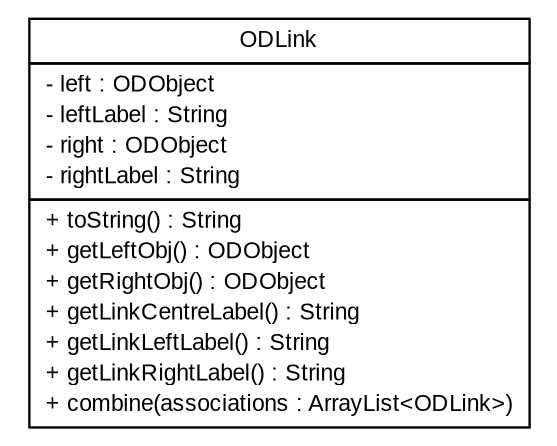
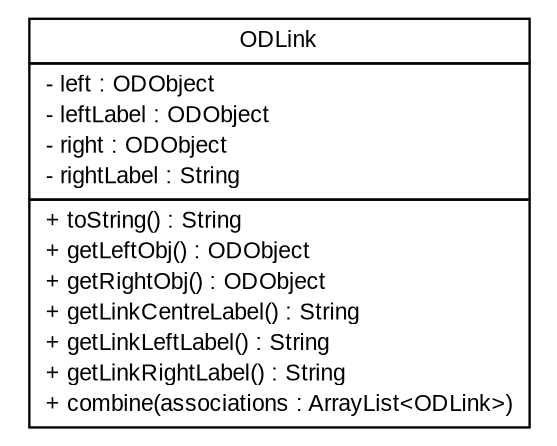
node "ODLink": text "- leftLabel : String" -> "- leftLabel : ODObject"
